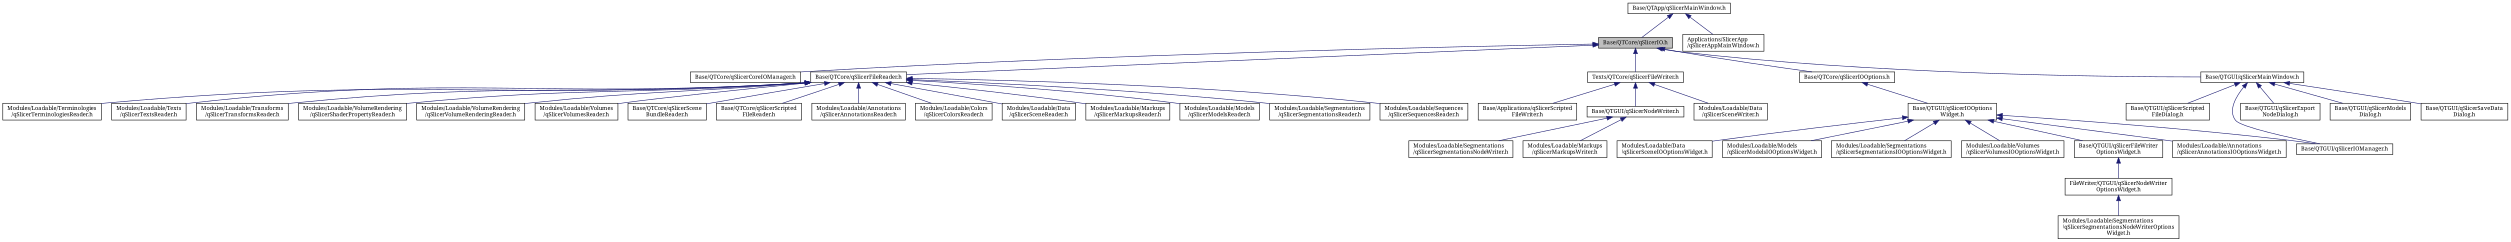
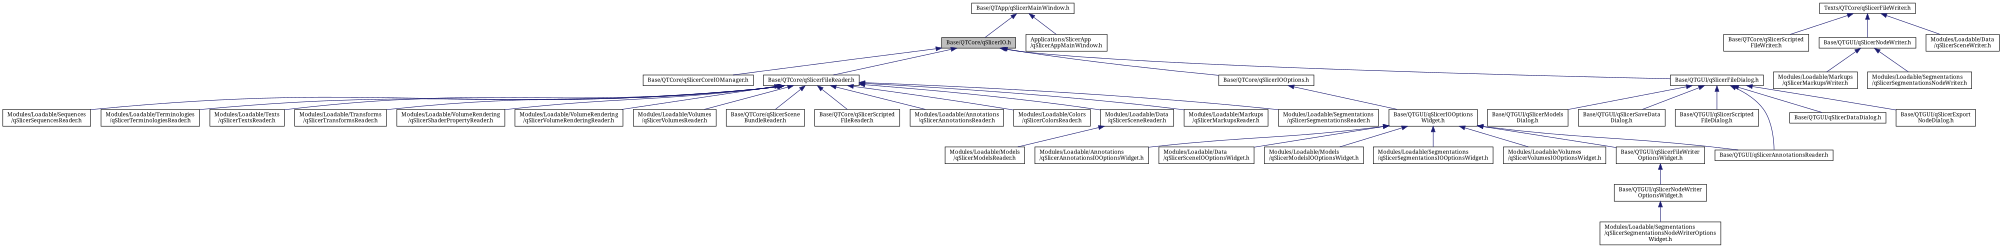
edge "Texts/QTCore/qSlicerFileWriter.h" -> "Base/QTCore/qSlicerIO.h": removed
node "Base/QTGUI/qSlicerMainWindow.h": label "Base/QTGUI/qSlicerMainWindow.h" -> "Base/QTGUI/qSlicerFileDialog.h"
edge "Modules/Loadable/Models /qSlicerModelsReader.h" -> "Base/QTCore/qSlicerFileReader.h": now "Modules/Loadable/Models /qSlicerModelsReader.h" -> "Modules/Loadable/Data /qSlicerSceneReader.h"
node "Base/Applications/qSlicerScripted FileWriter.h": label "Base/Applications/qSlicerScripted FileWriter.h" -> "Base/QTCore/qSlicerScripted FileWriter.h"
node "Base/QTGUI/qSlicerDataDialog.h": added
node "Base/QTGUI/qSlicerIOManager.h": label "Base/QTGUI/qSlicerIOManager.h" -> "Base/QTGUI/qSlicerAnnotationsReader.h"
node "FileWriter/QTGUI/qSlicerNodeWriter OptionsWidget.h": label "FileWriter/QTGUI/qSlicerNodeWriter OptionsWidget.h" -> "Base/QTGUI/qSlicerNodeWriter OptionsWidget.h"
